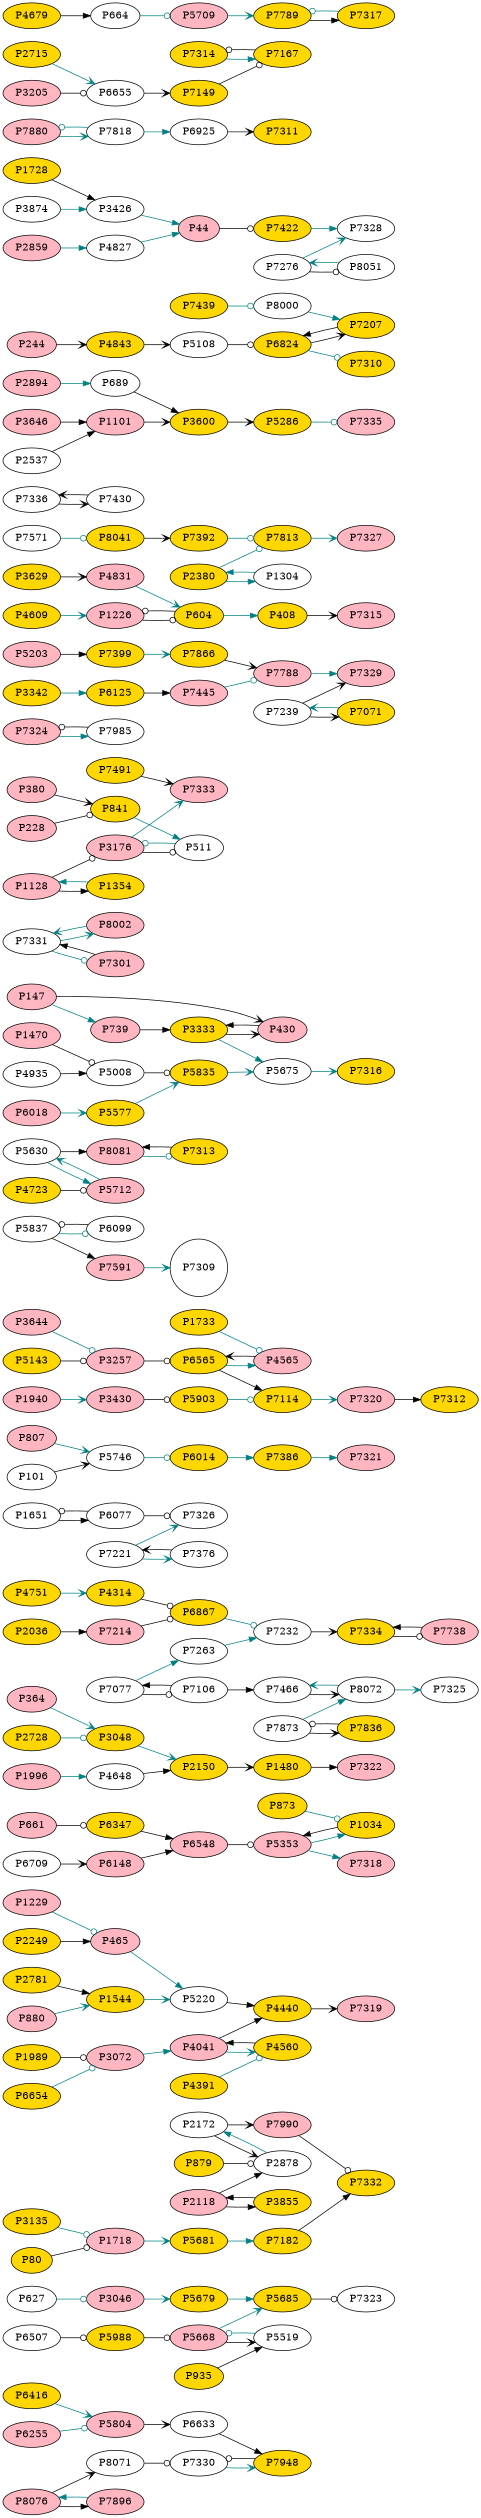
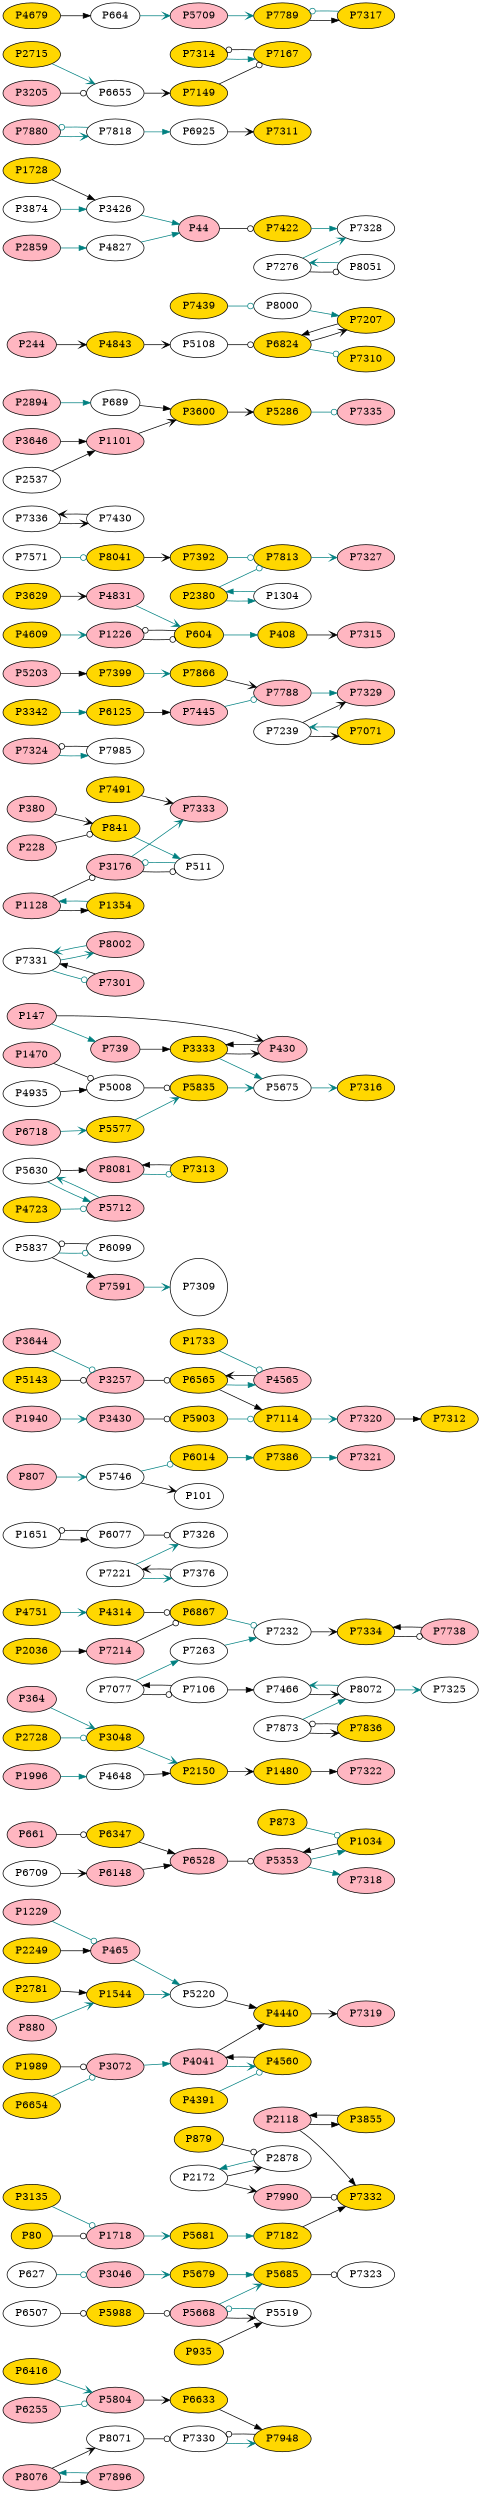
edge "P664" -> "P5709": arrowhead odot -> vee
node "P6018": label "P6018" -> "P6718"
edge "P4723" -> "P5712": color black -> teal
edge "P101" -> "P5746": reversed
node "P6548": label "P6548" -> "P6528"
edge "P2118" -> "P2878": now "P2118" -> "P7332"
node "P6633": fillcolor white -> gold
